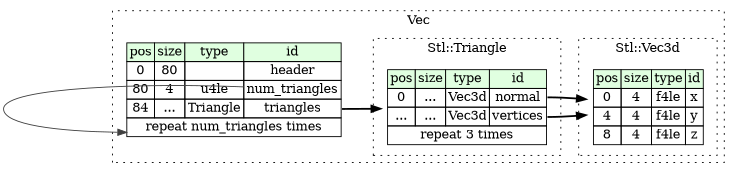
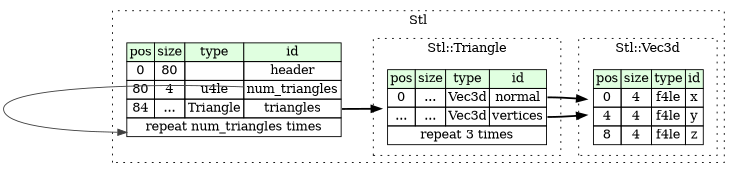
cluster "Vec": label "Vec" -> "Stl"
